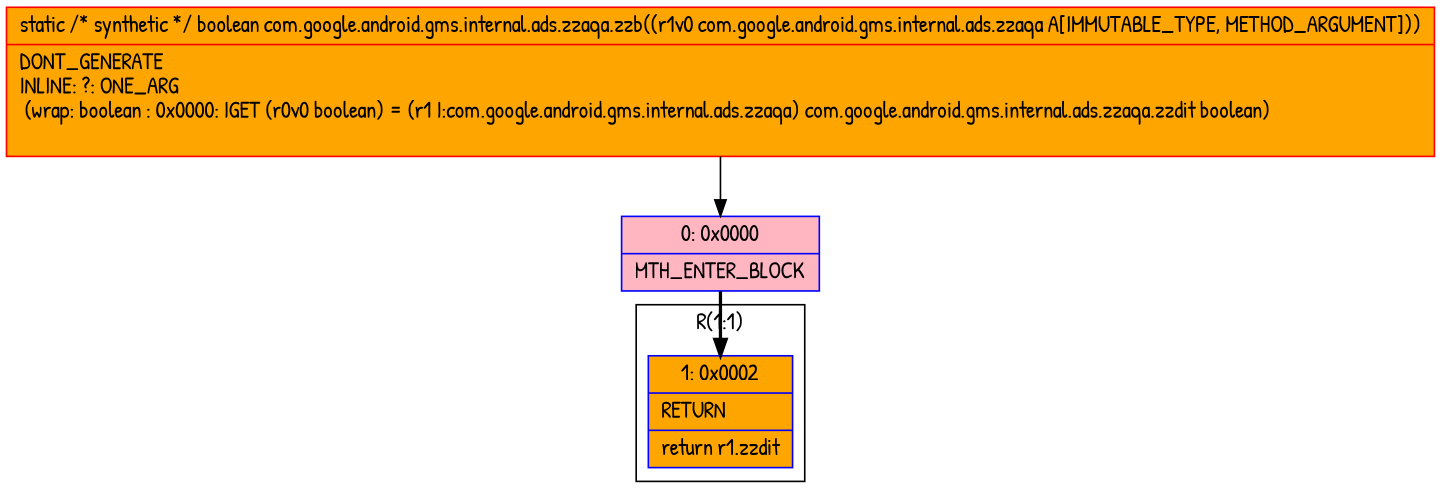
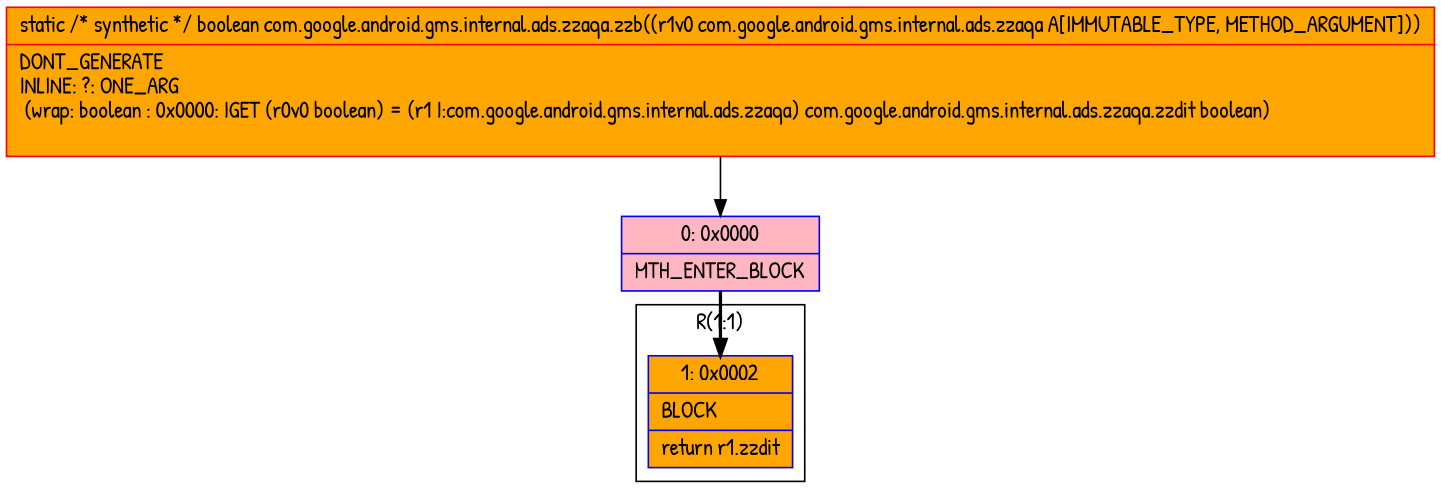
node "1: 0x0002": text "RETURN" -> "BLOCK"
